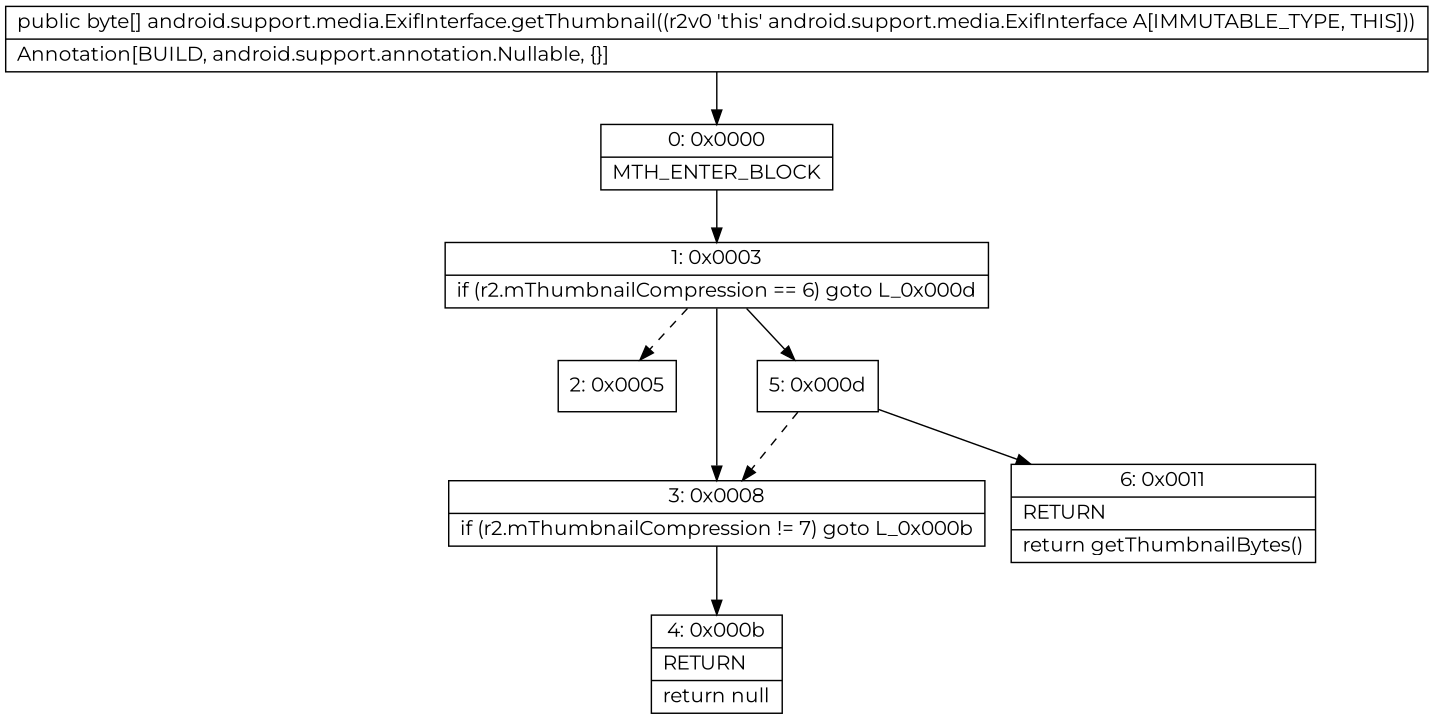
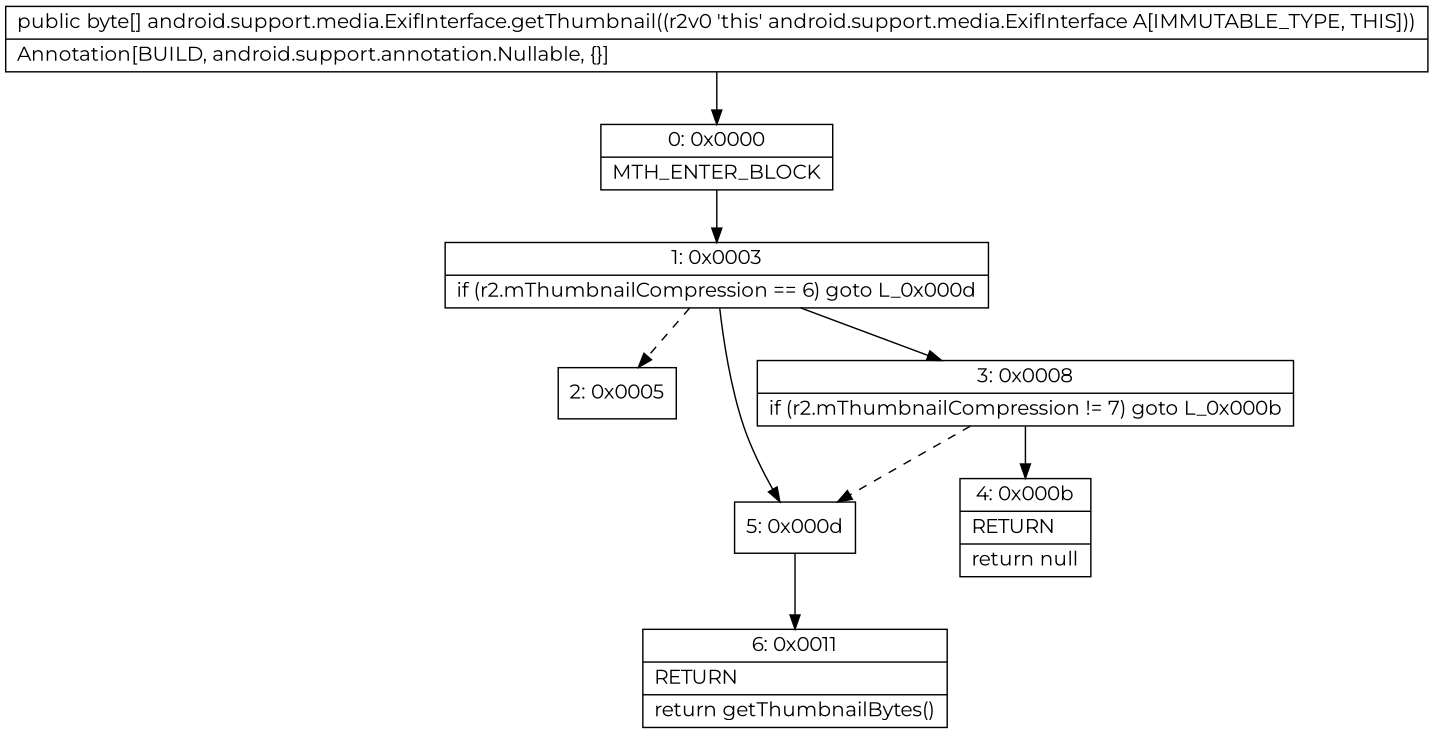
edge "5: 0x000d" -> "3: 0x0008": reversed
